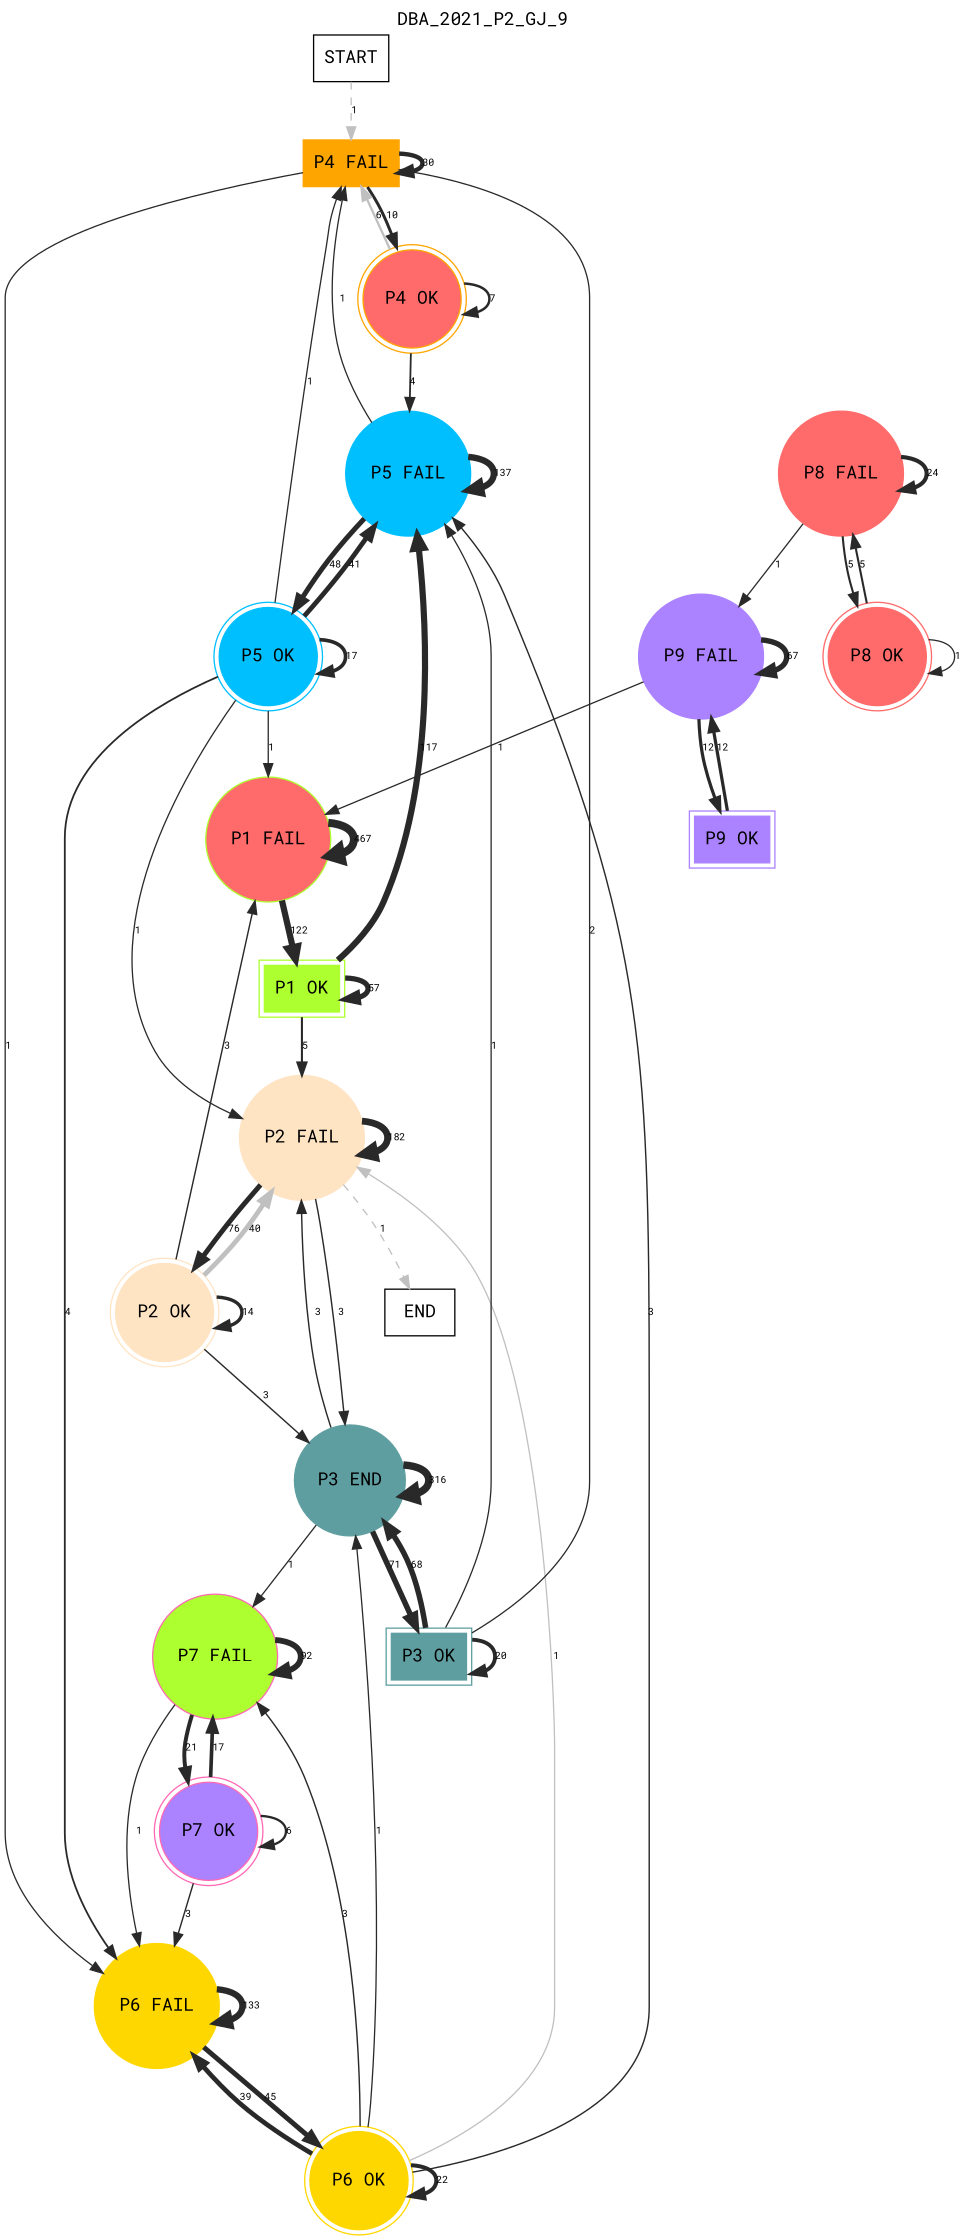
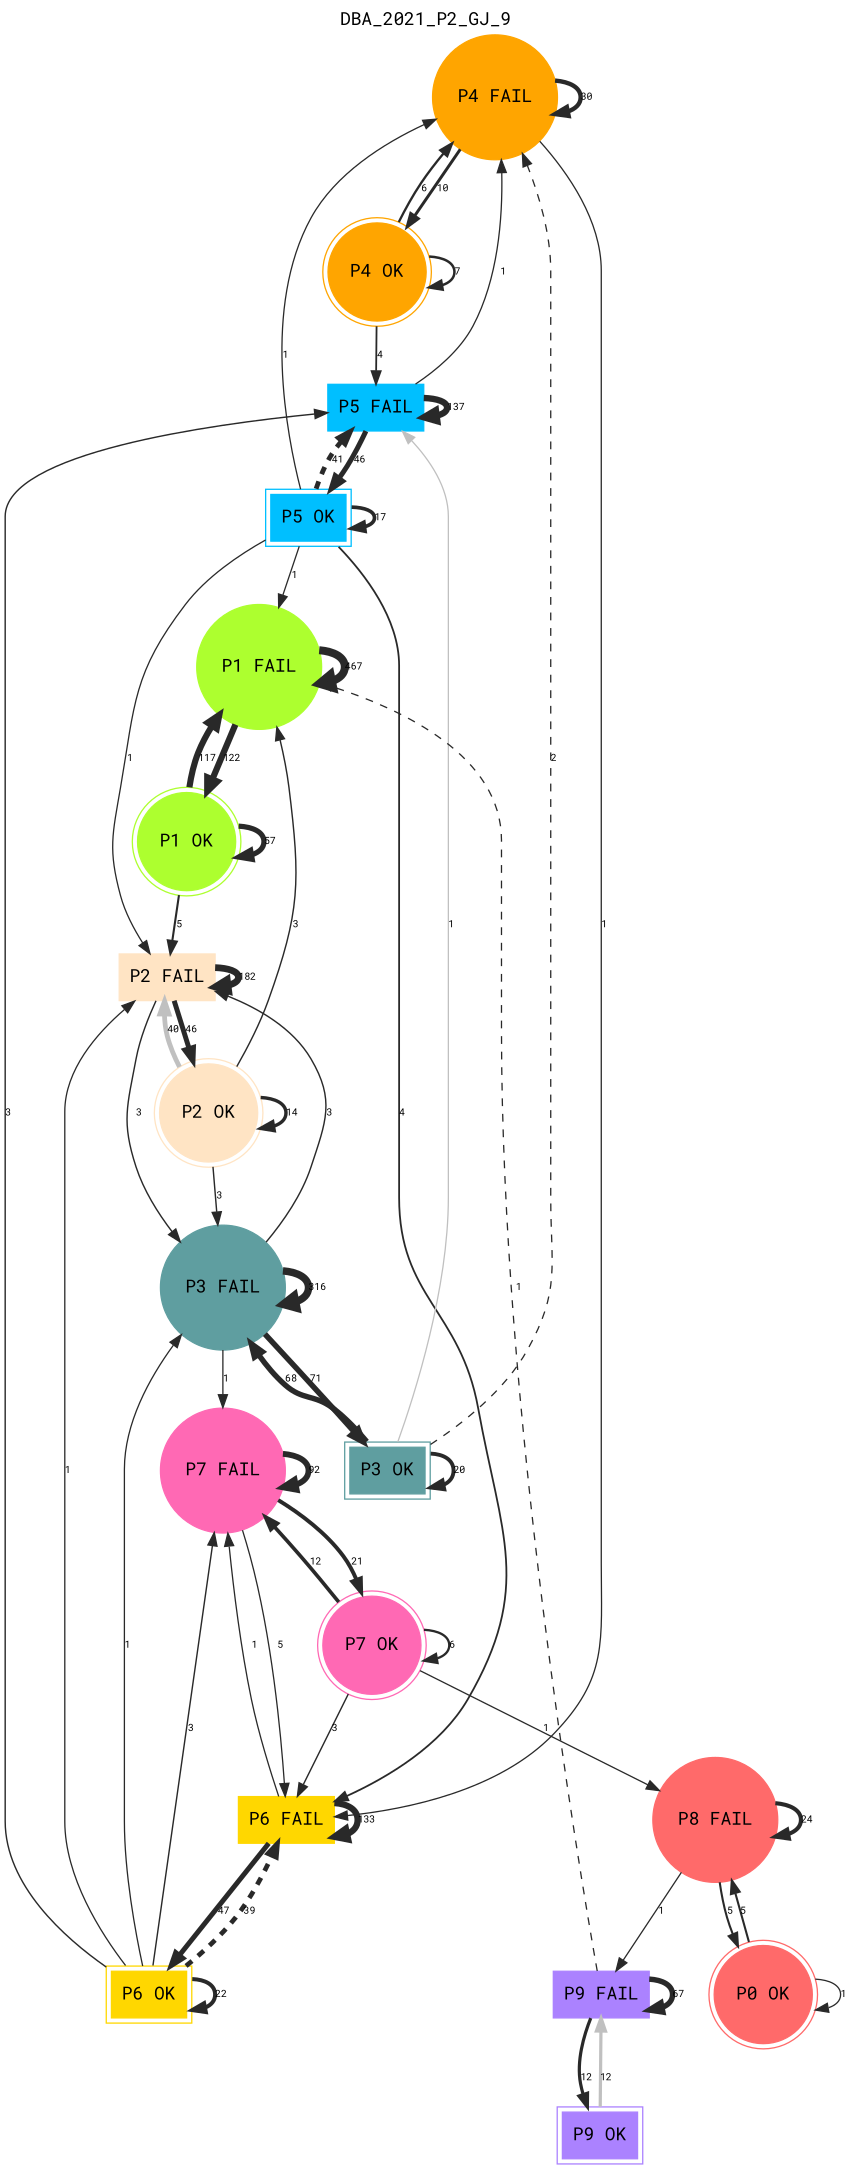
node "START": removed
node "P4 FAIL": shape box -> circle
edge "P4 OK" -> "P4 FAIL": color grey -> grey16
node "P4 OK": fillcolor indianred1 -> orange
node "P5 FAIL": shape circle -> box
edge "P5 FAIL" -> "P5 OK": label "48" -> "46"
edge "P5 OK" -> "P5 FAIL": style solid -> dashed
node "P5 OK": shape circle -> box
node "P9 FAIL": shape circle -> box
node "P8 OK": label "P8 OK" -> "P0 OK"
edge "P9 FAIL" -> "P1 FAIL": style solid -> dashed
edge "P1 OK" -> "P5 FAIL": now "P1 OK" -> "P1 FAIL"
edge "P9 OK" -> "P9 FAIL": color grey16 -> grey
node "P1 FAIL": fillcolor indianred1 -> greenyellow
edge "P3 OK" -> "P4 FAIL": style solid -> dashed
node "P1 OK": shape box -> circle
edge "P3 OK" -> "P5 FAIL": color grey16 -> grey
node "P2 FAIL": shape circle -> box
edge "P2 FAIL" -> "P2 OK": label "76" -> "46"
node "END": removed
node "P3 END": label "P3 END" -> "P3 FAIL"
node "P7 FAIL": fillcolor greenyellow -> hotpink
edge "P6 FAIL" -> "P7 FAIL": added, label "1"
edge "P6 OK" -> "P2 FAIL": color grey -> grey16
edge "P7 OK" -> "P8 FAIL": added, label "1"
edge "P7 OK" -> "P7 FAIL": label "17" -> "12"
edge "P7 FAIL" -> "P6 FAIL": label "1" -> "5"
node "P7 OK": fillcolor mediumpurple1 -> hotpink
node "P6 FAIL": shape circle -> box
edge "P6 FAIL" -> "P6 OK": label "45" -> "47"
edge "P6 OK" -> "P6 FAIL": style solid -> dashed
node "P6 OK": shape circle -> box
